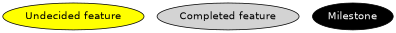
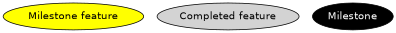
node "Undecided feature": label "Undecided feature" -> "Milestone feature"
